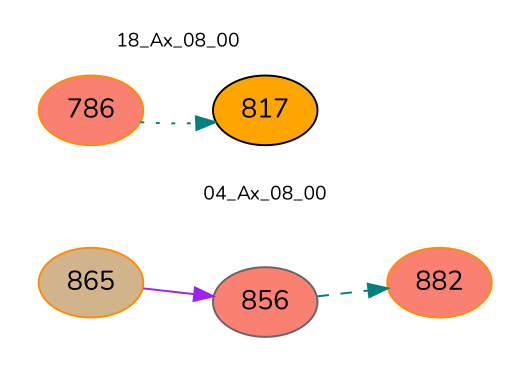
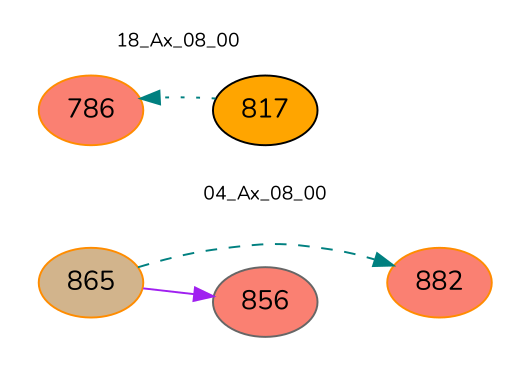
edge "786" -> "817": reversed
edge "856" -> "882": now "865" -> "882"
